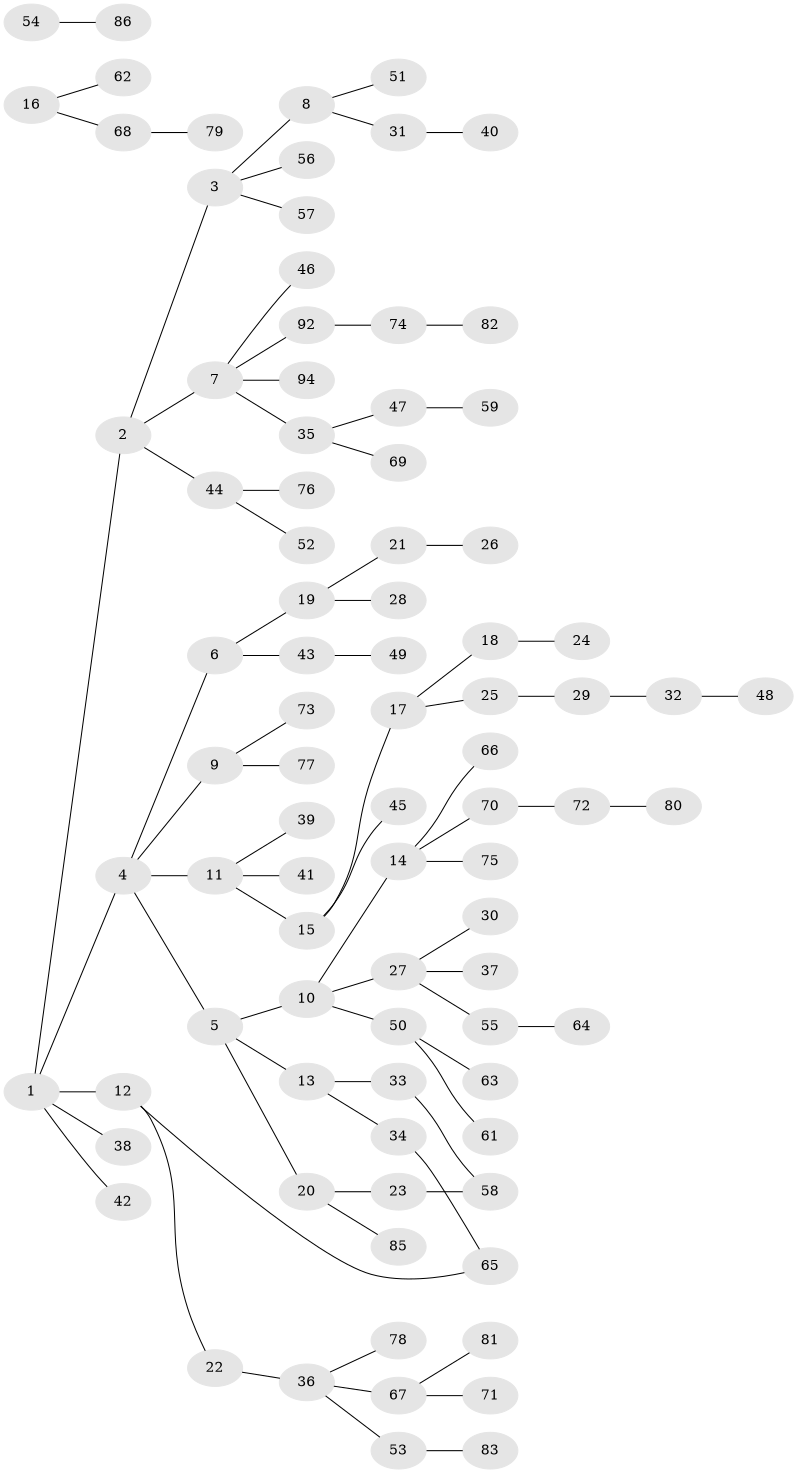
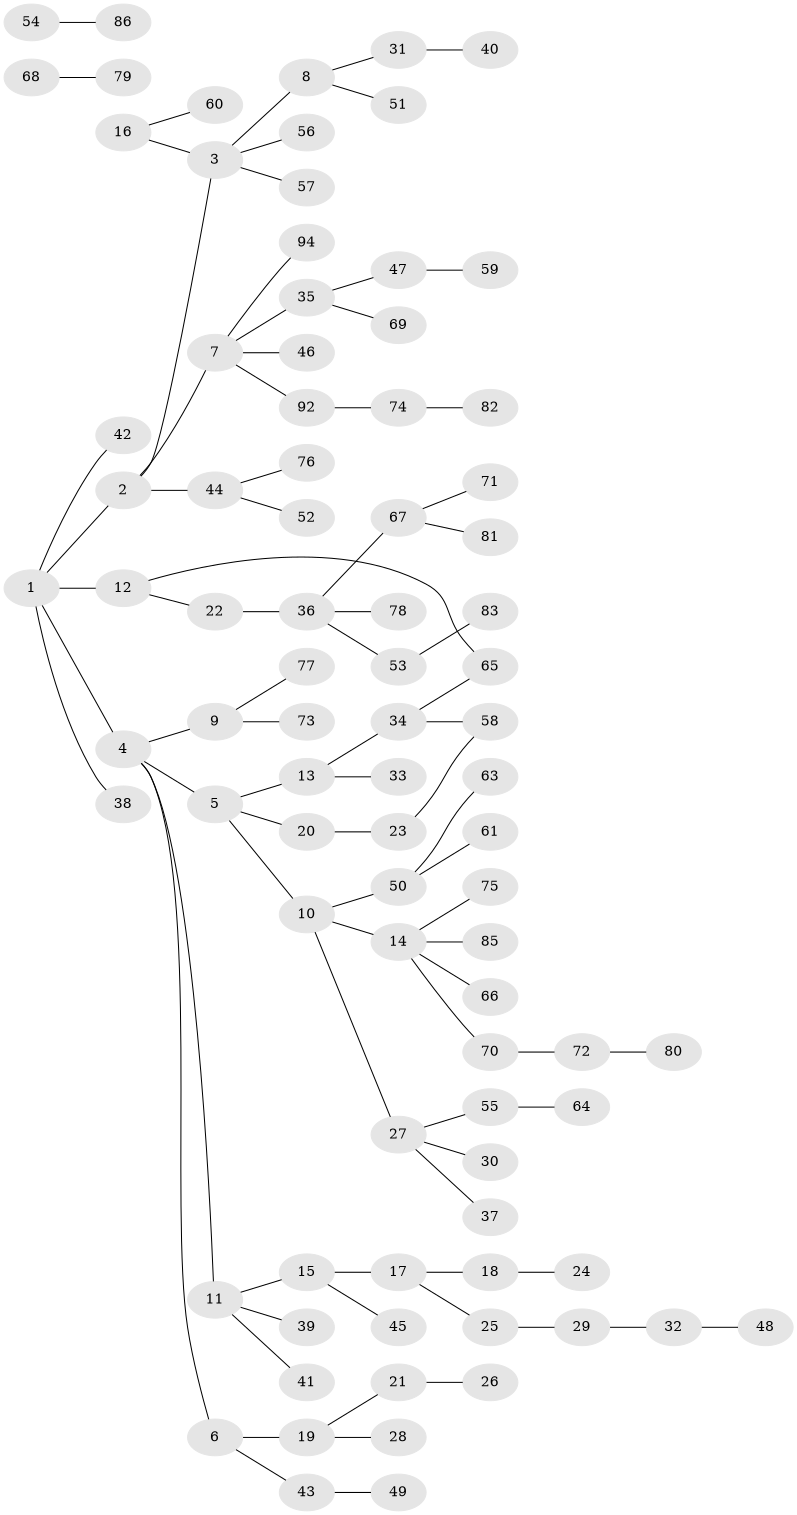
node "62": label "62" -> "60"
edge "16" -- "68": now "16" -- "3"
edge "33" -- "58": now "34" -- "58"
edge "20" -- "85": now "14" -- "85"
